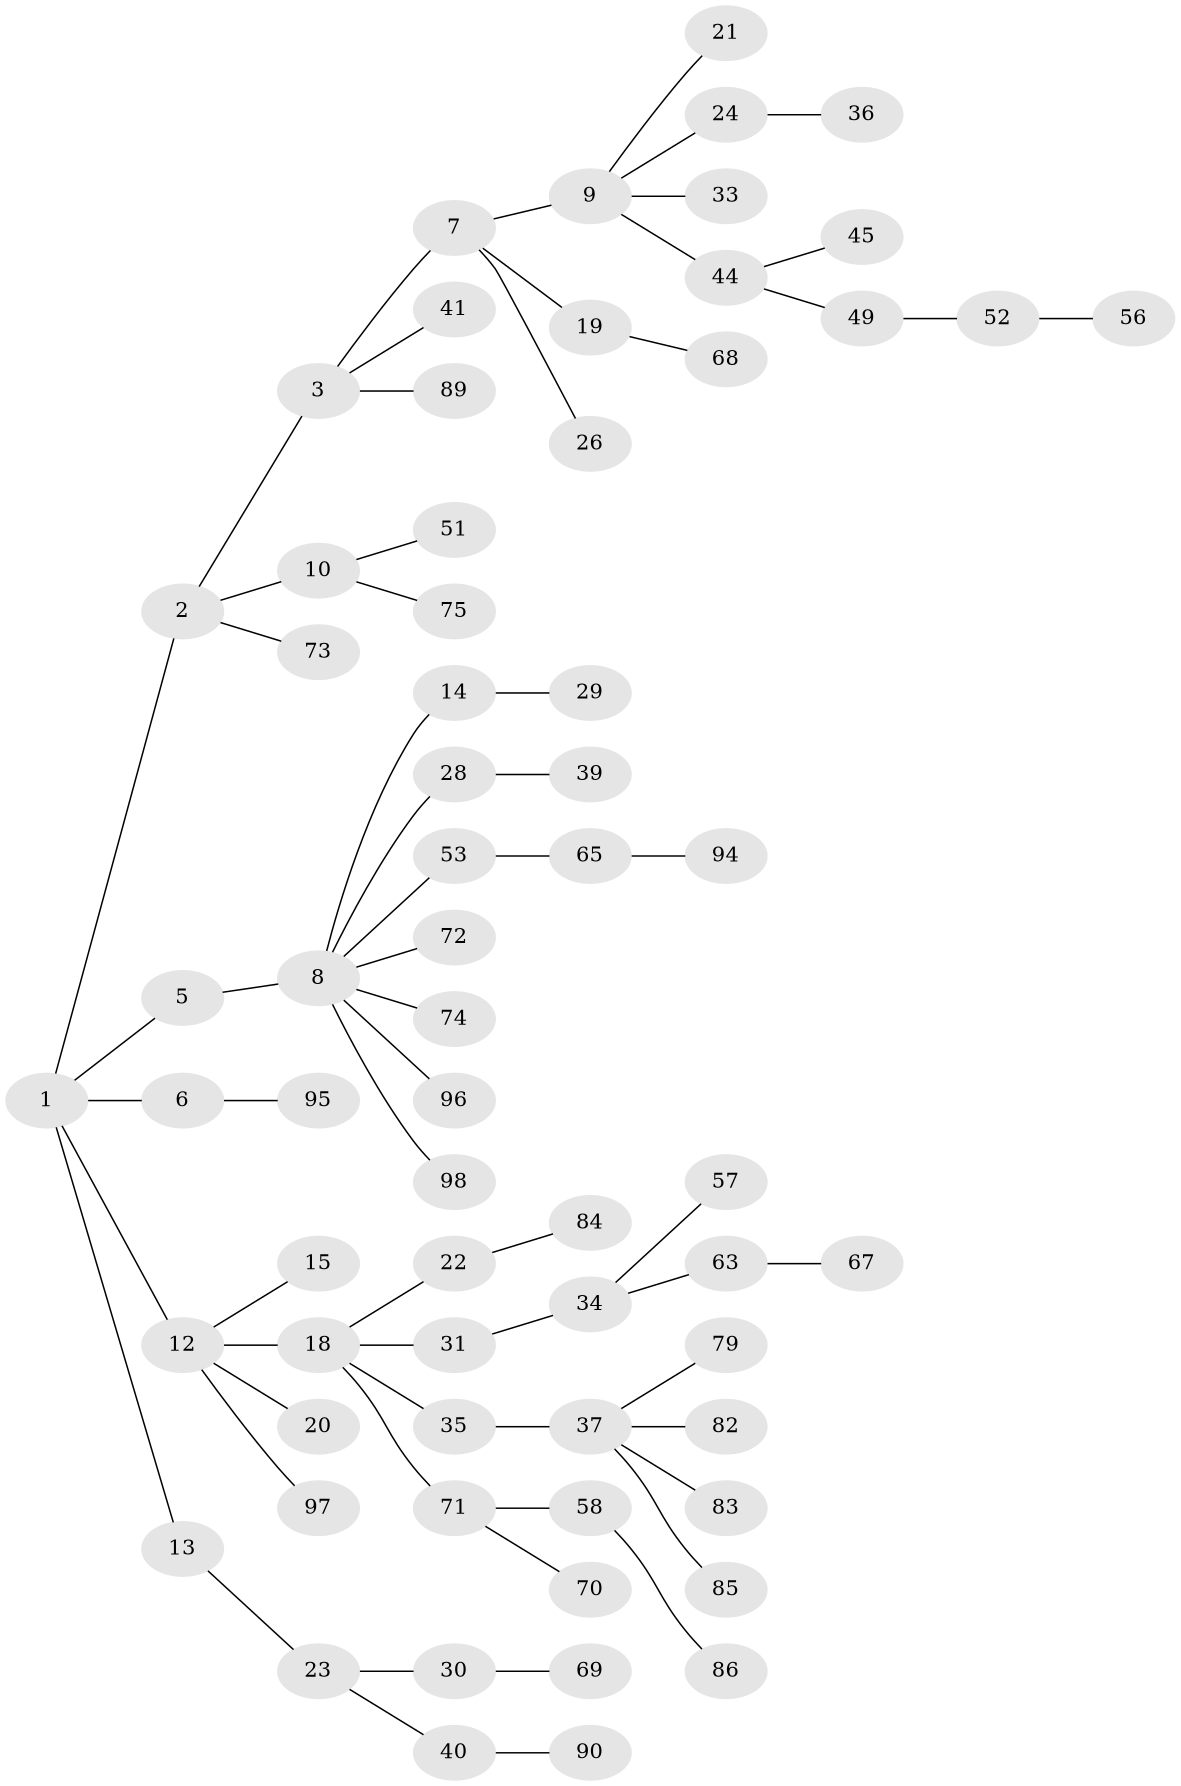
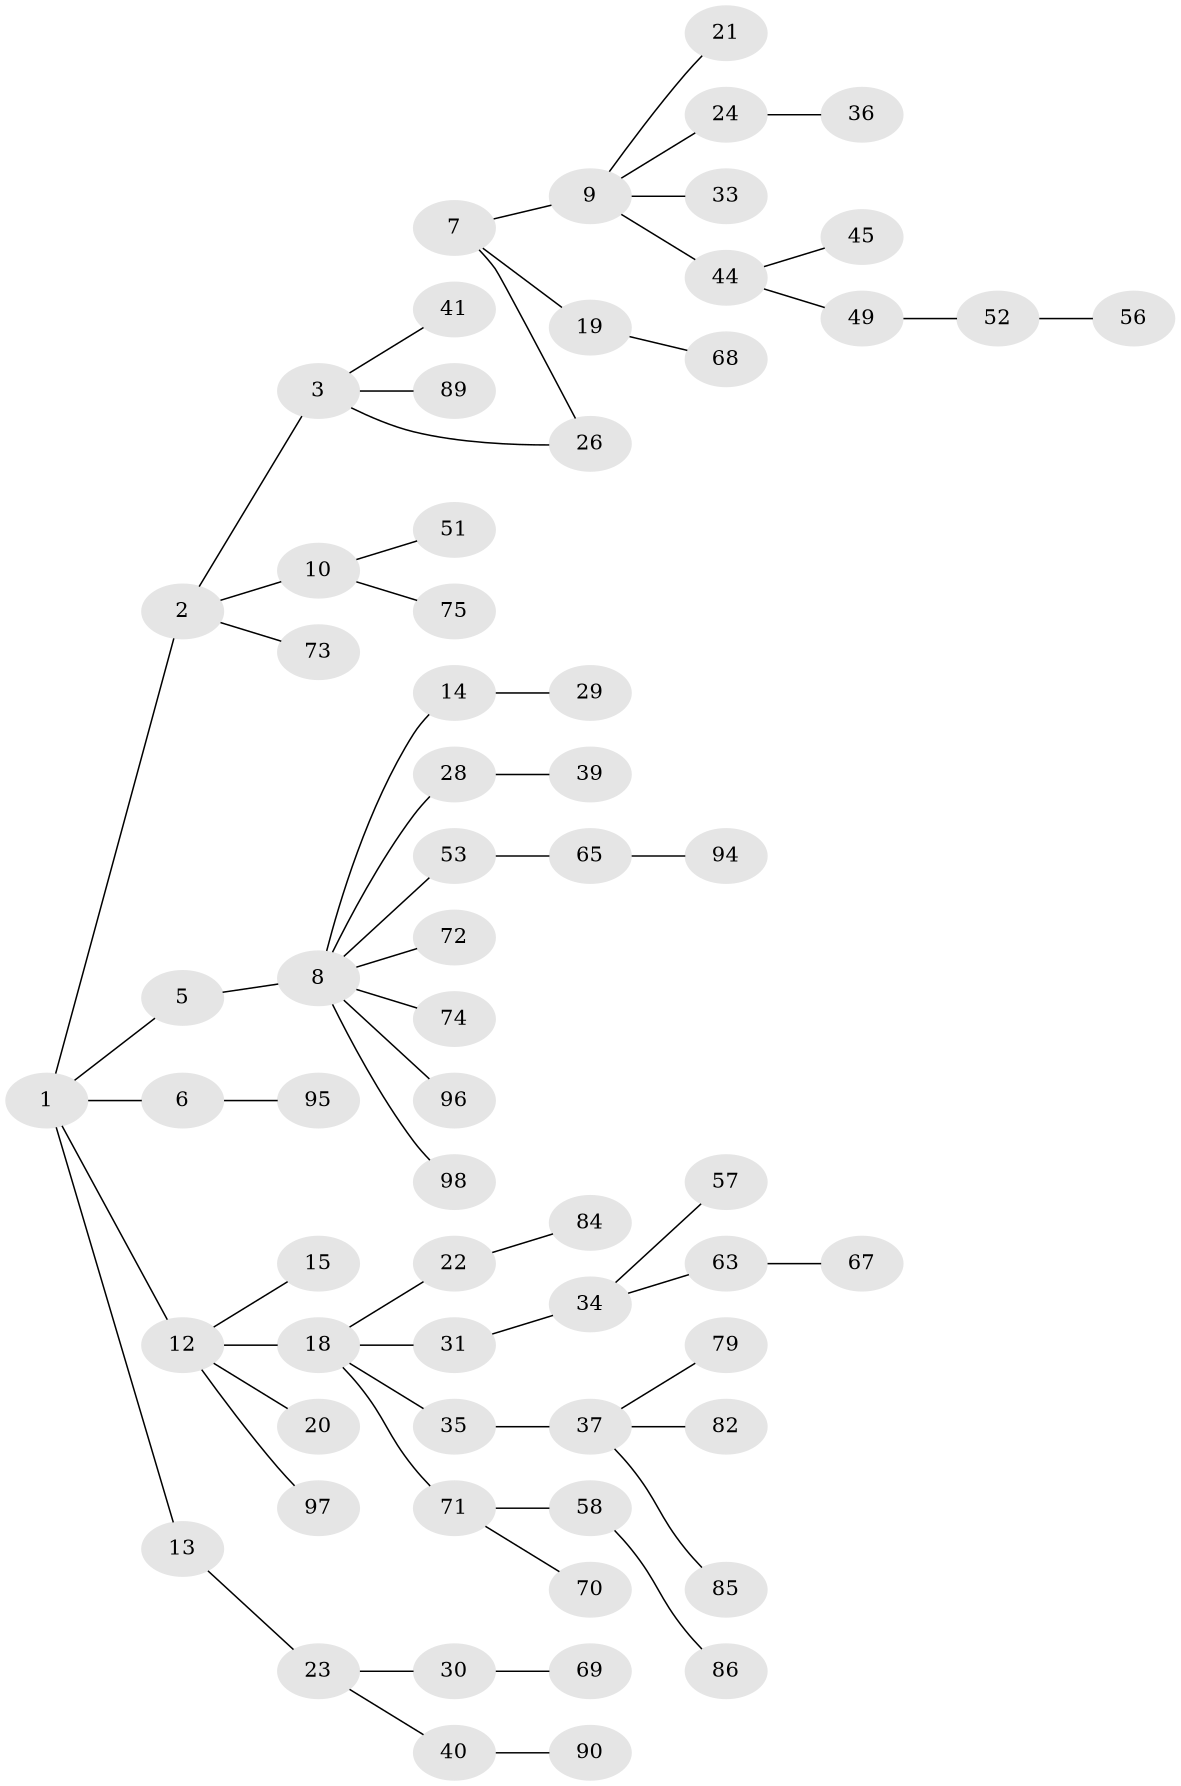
edge "7" -- "3": now "26" -- "3"
node "83": removed
